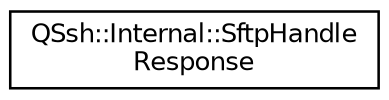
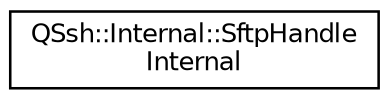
node "QSsh::Internal::SftpHandle Response": label "QSsh::Internal::SftpHandle Response" -> "QSsh::Internal::SftpHandle Internal"
